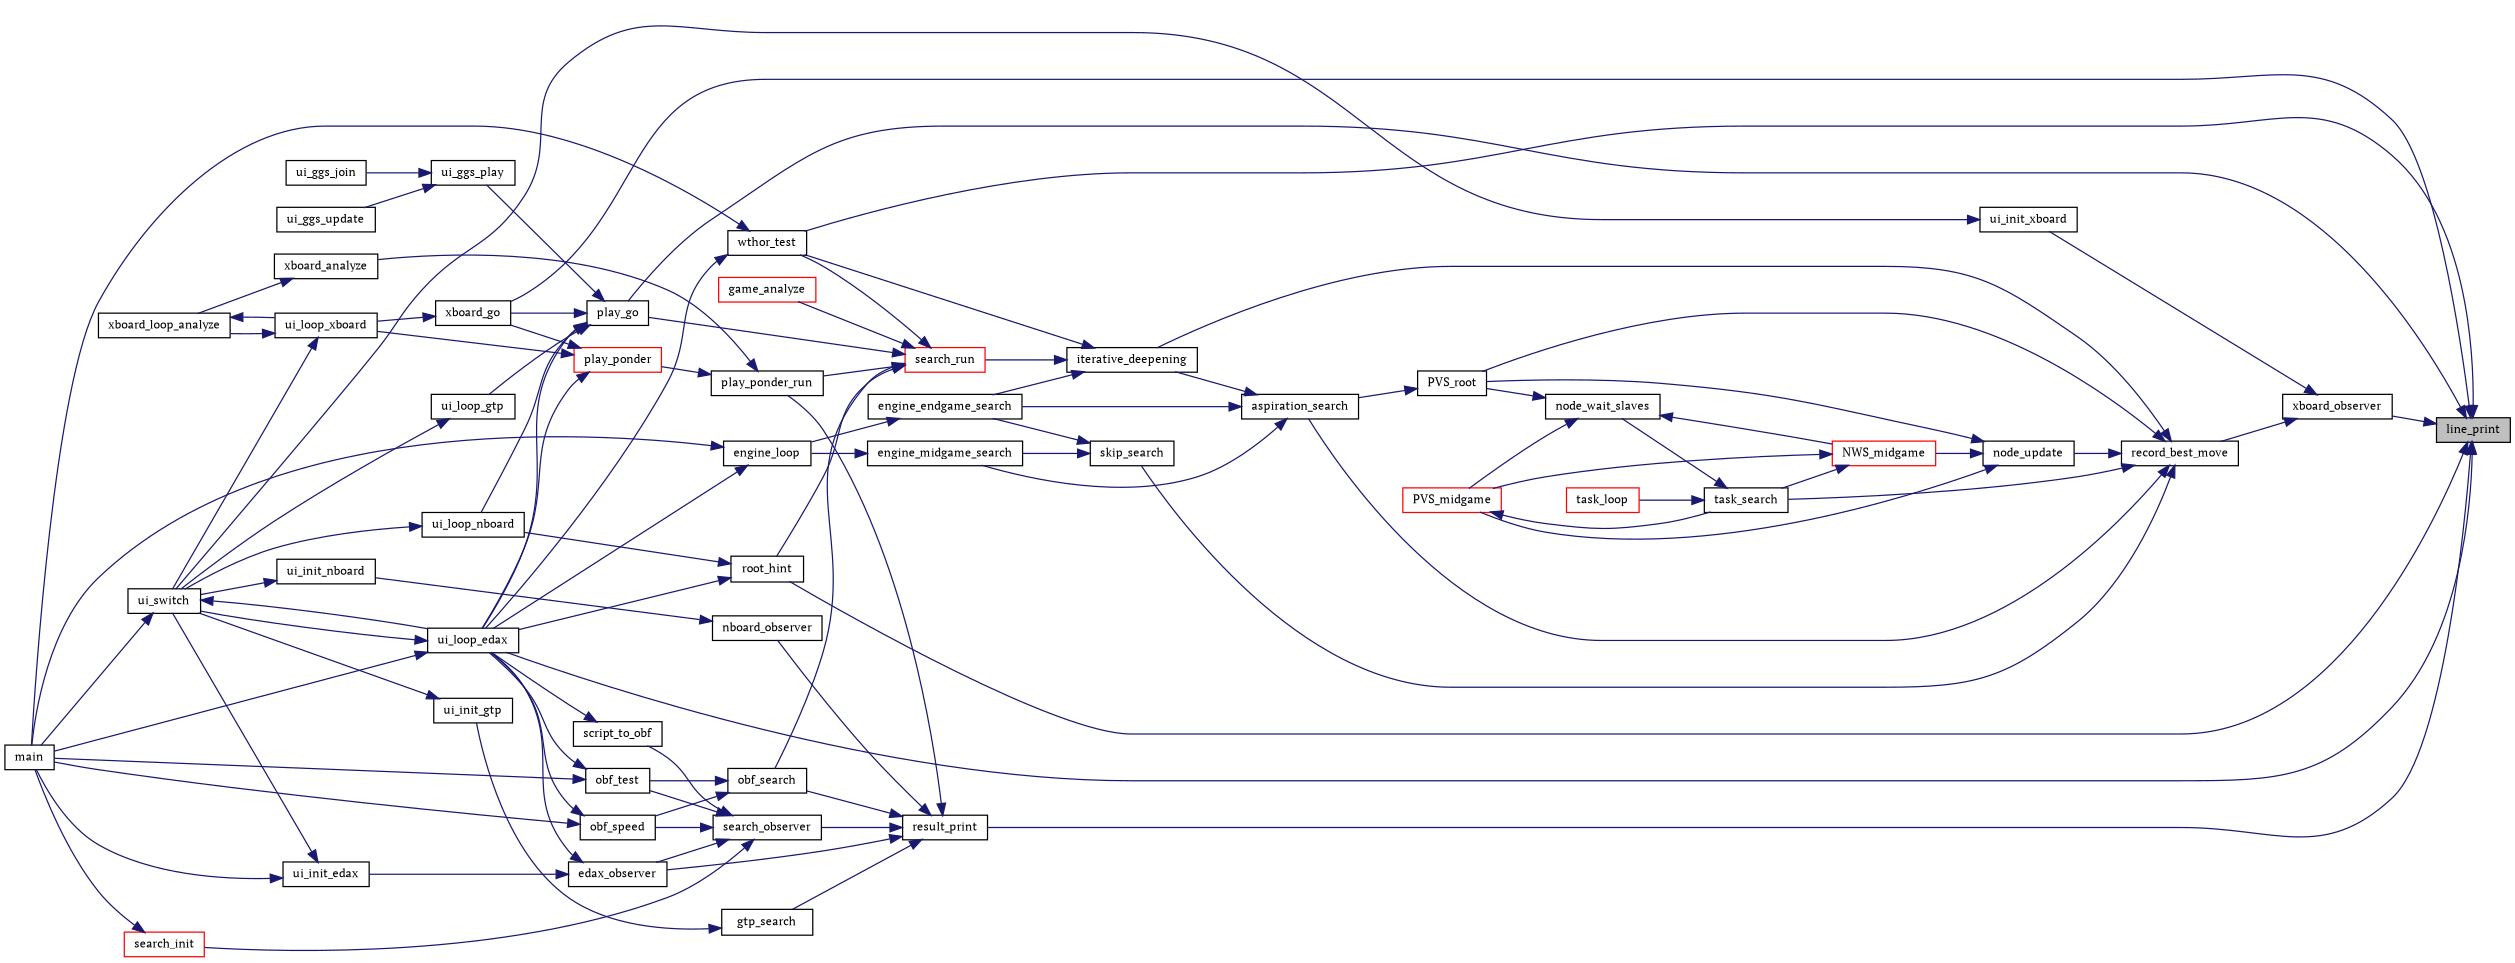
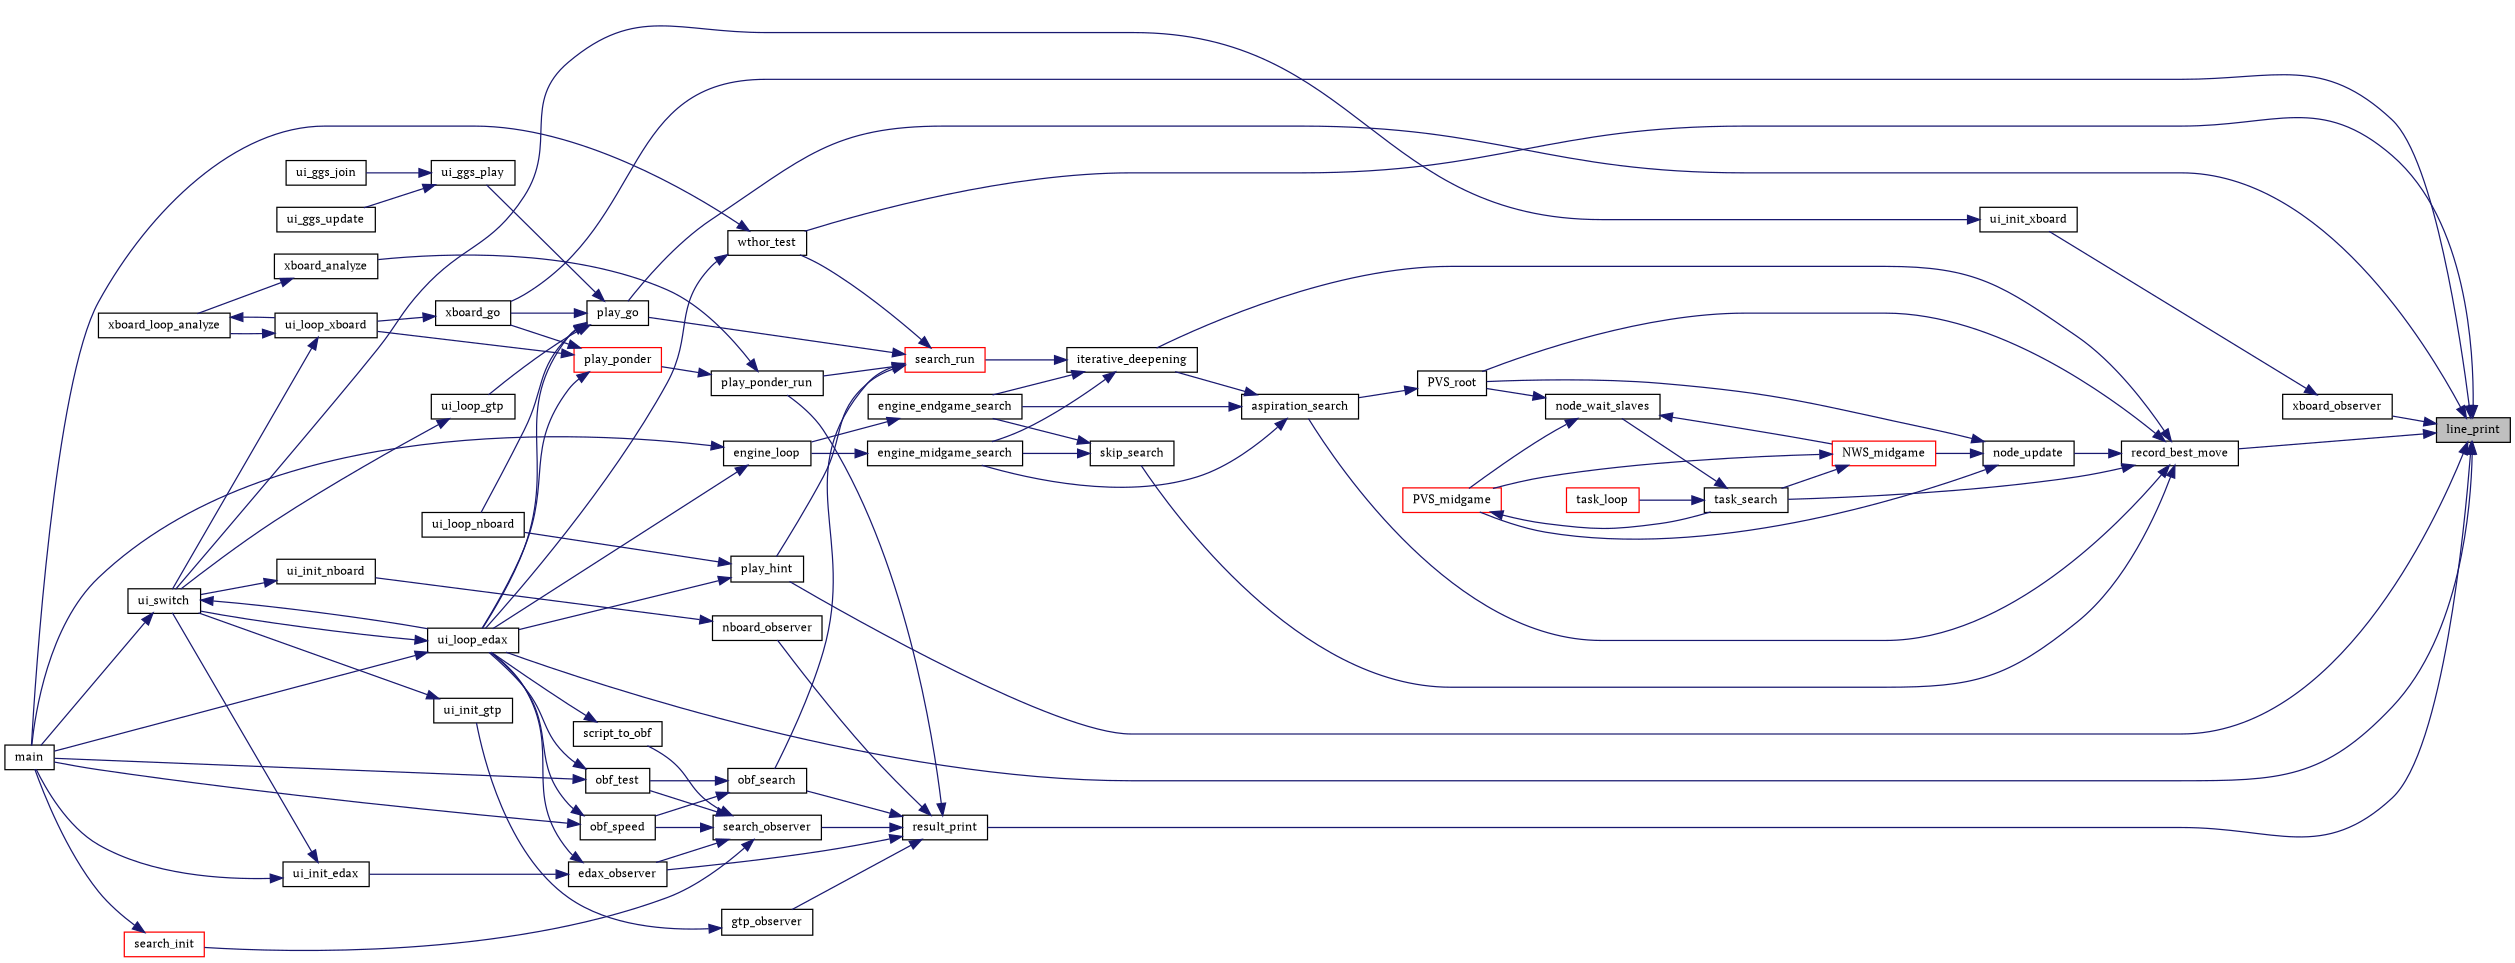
node "game_analyze": removed
edge "wthor_test" -> "iterative_deepening": now "engine_midgame_search" -> "iterative_deepening"
edge "record_best_move" -> "xboard_observer": now "record_best_move" -> "line_print"
edge "ui_switch" -> "ui_loop_nboard": removed
node "root_hint": label "root_hint" -> "play_hint"
node "gtp_search": label "gtp_search" -> "gtp_observer"
